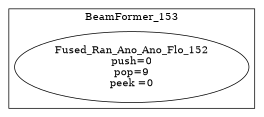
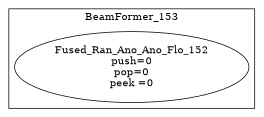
node "Fused_Ran_Ano_Ano_Flo_152 push=0 pop=9 peek =0": label "Fused_Ran_Ano_Ano_Flo_152 push=0 pop=9 peek =0" -> "Fused_Ran_Ano_Ano_Flo_152 push=0 pop=0 peek =0"
